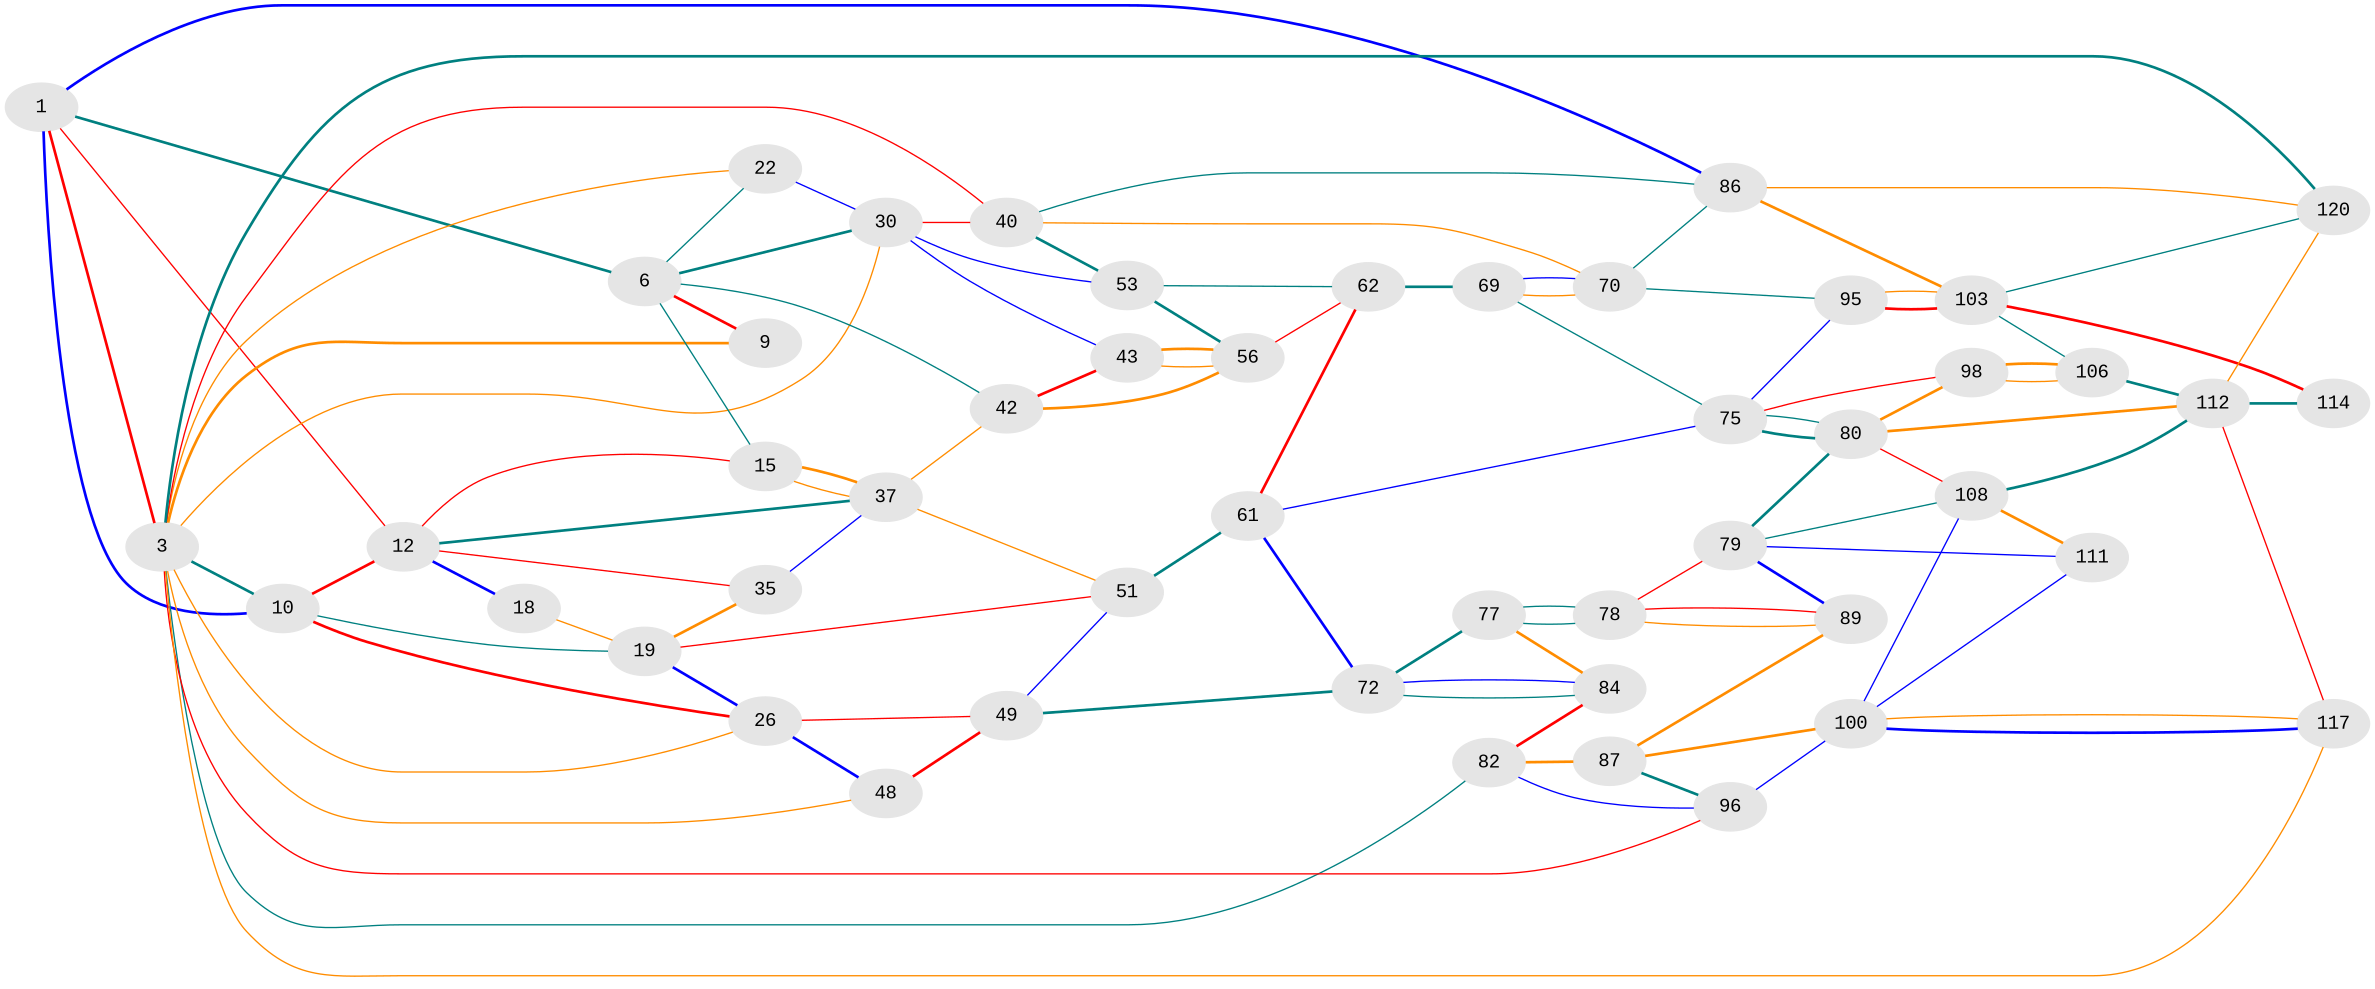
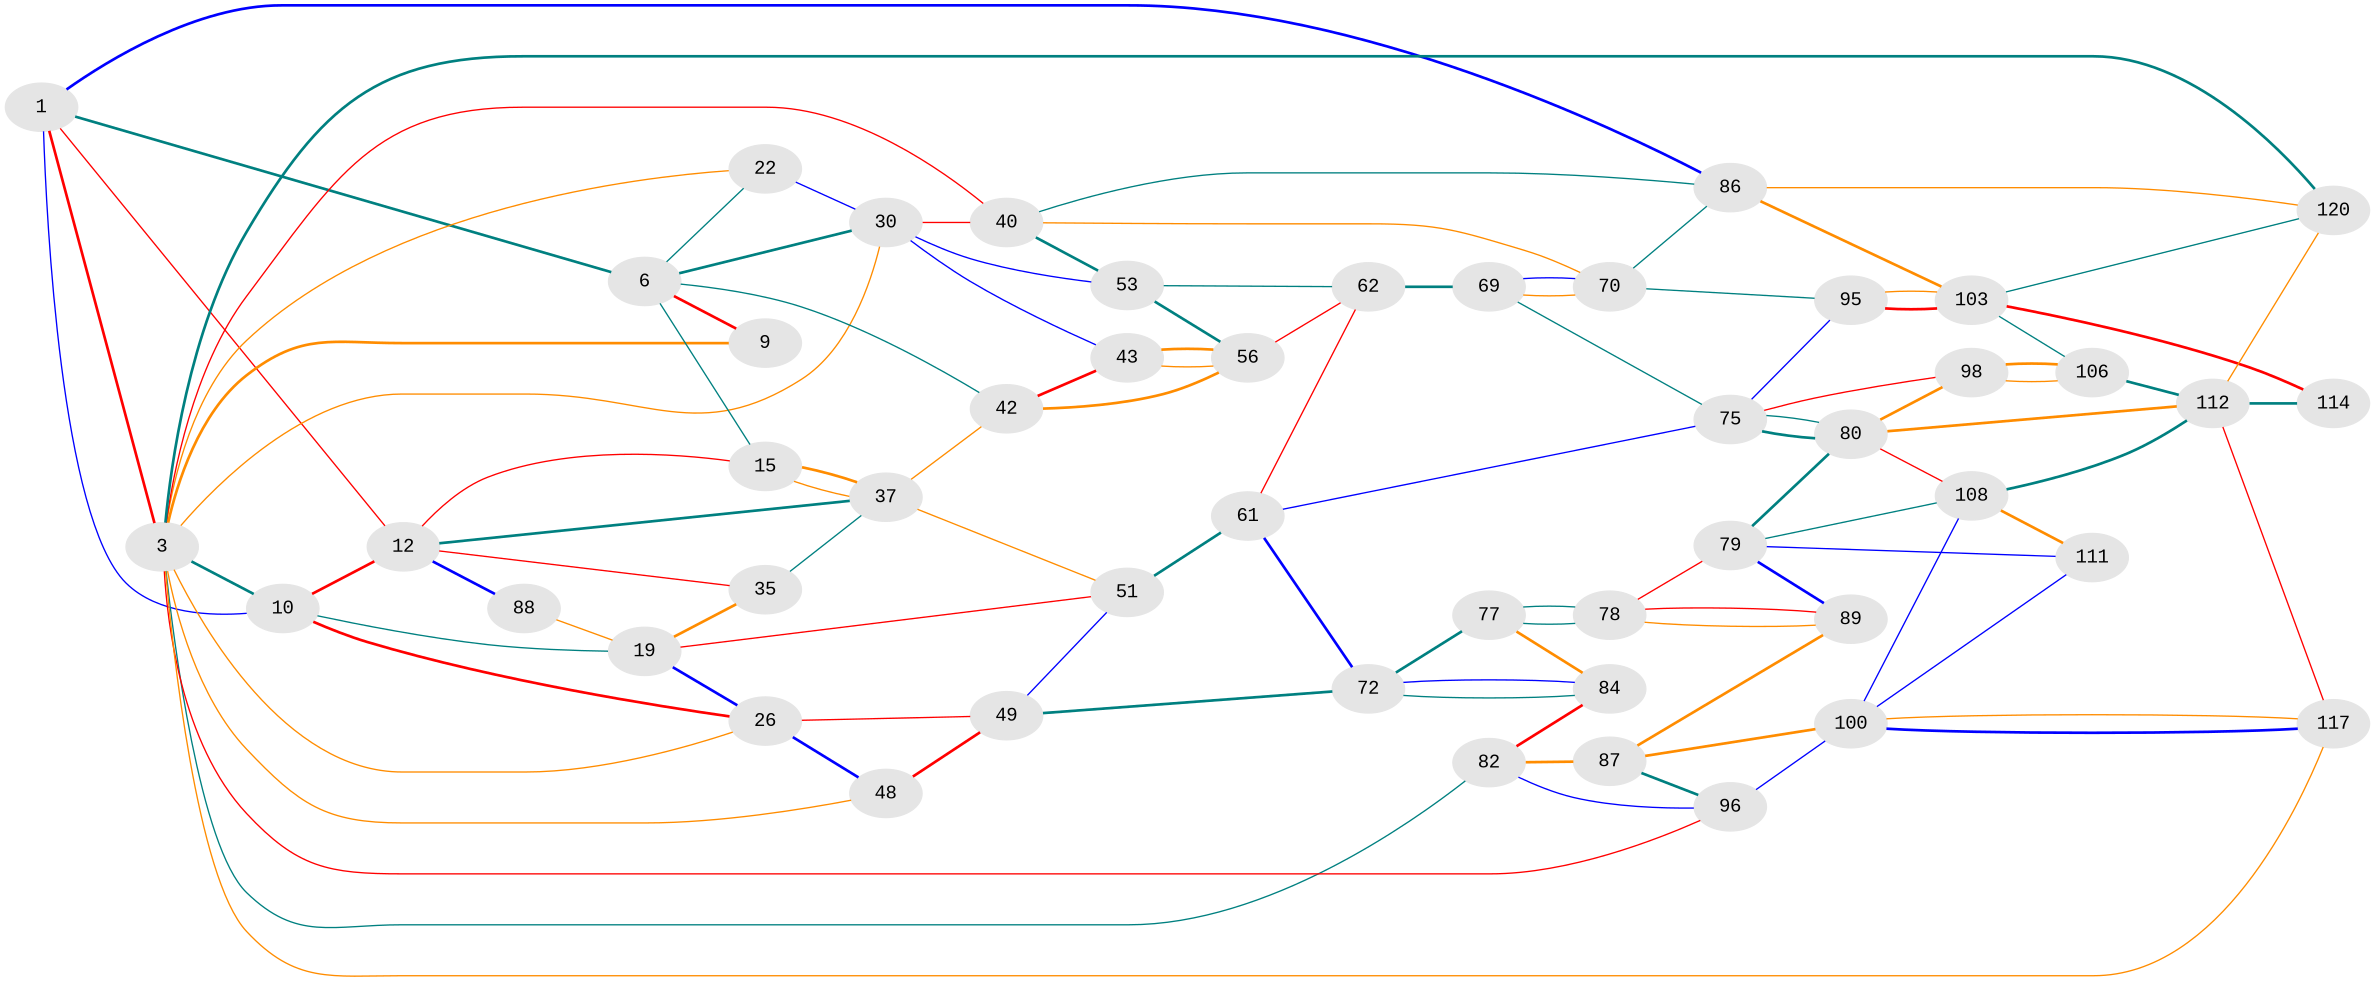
edge "62" -- "61": style bold -> solid
edge "1" -- "10": style bold -> solid
edge "37" -- "35": color blue -> teal
node "18": label "18" -> "88"
